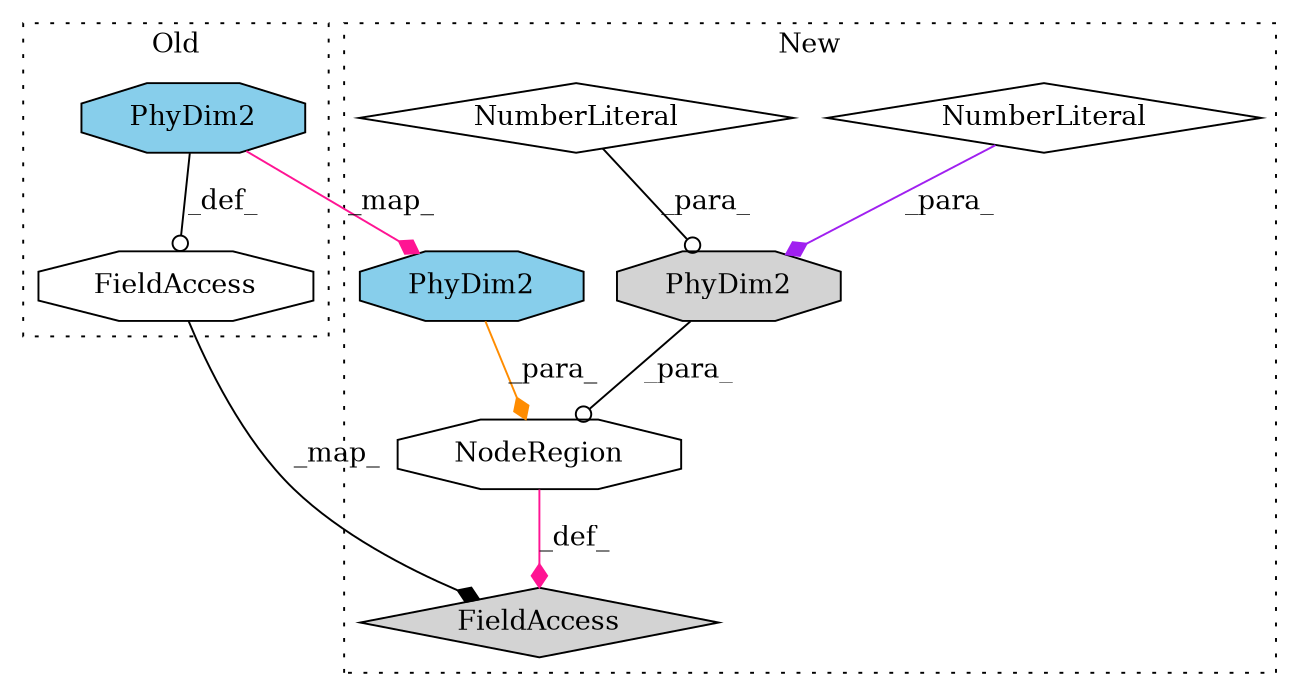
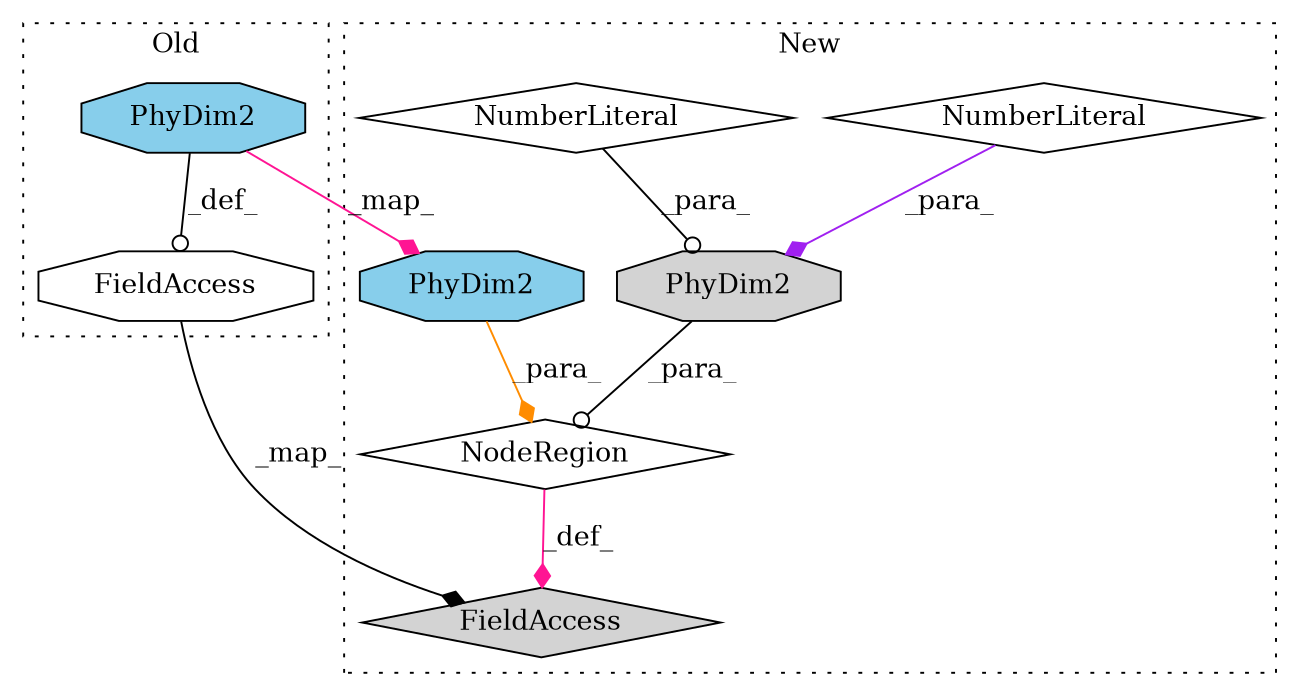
node "NodeRegion": shape octagon -> diamond
